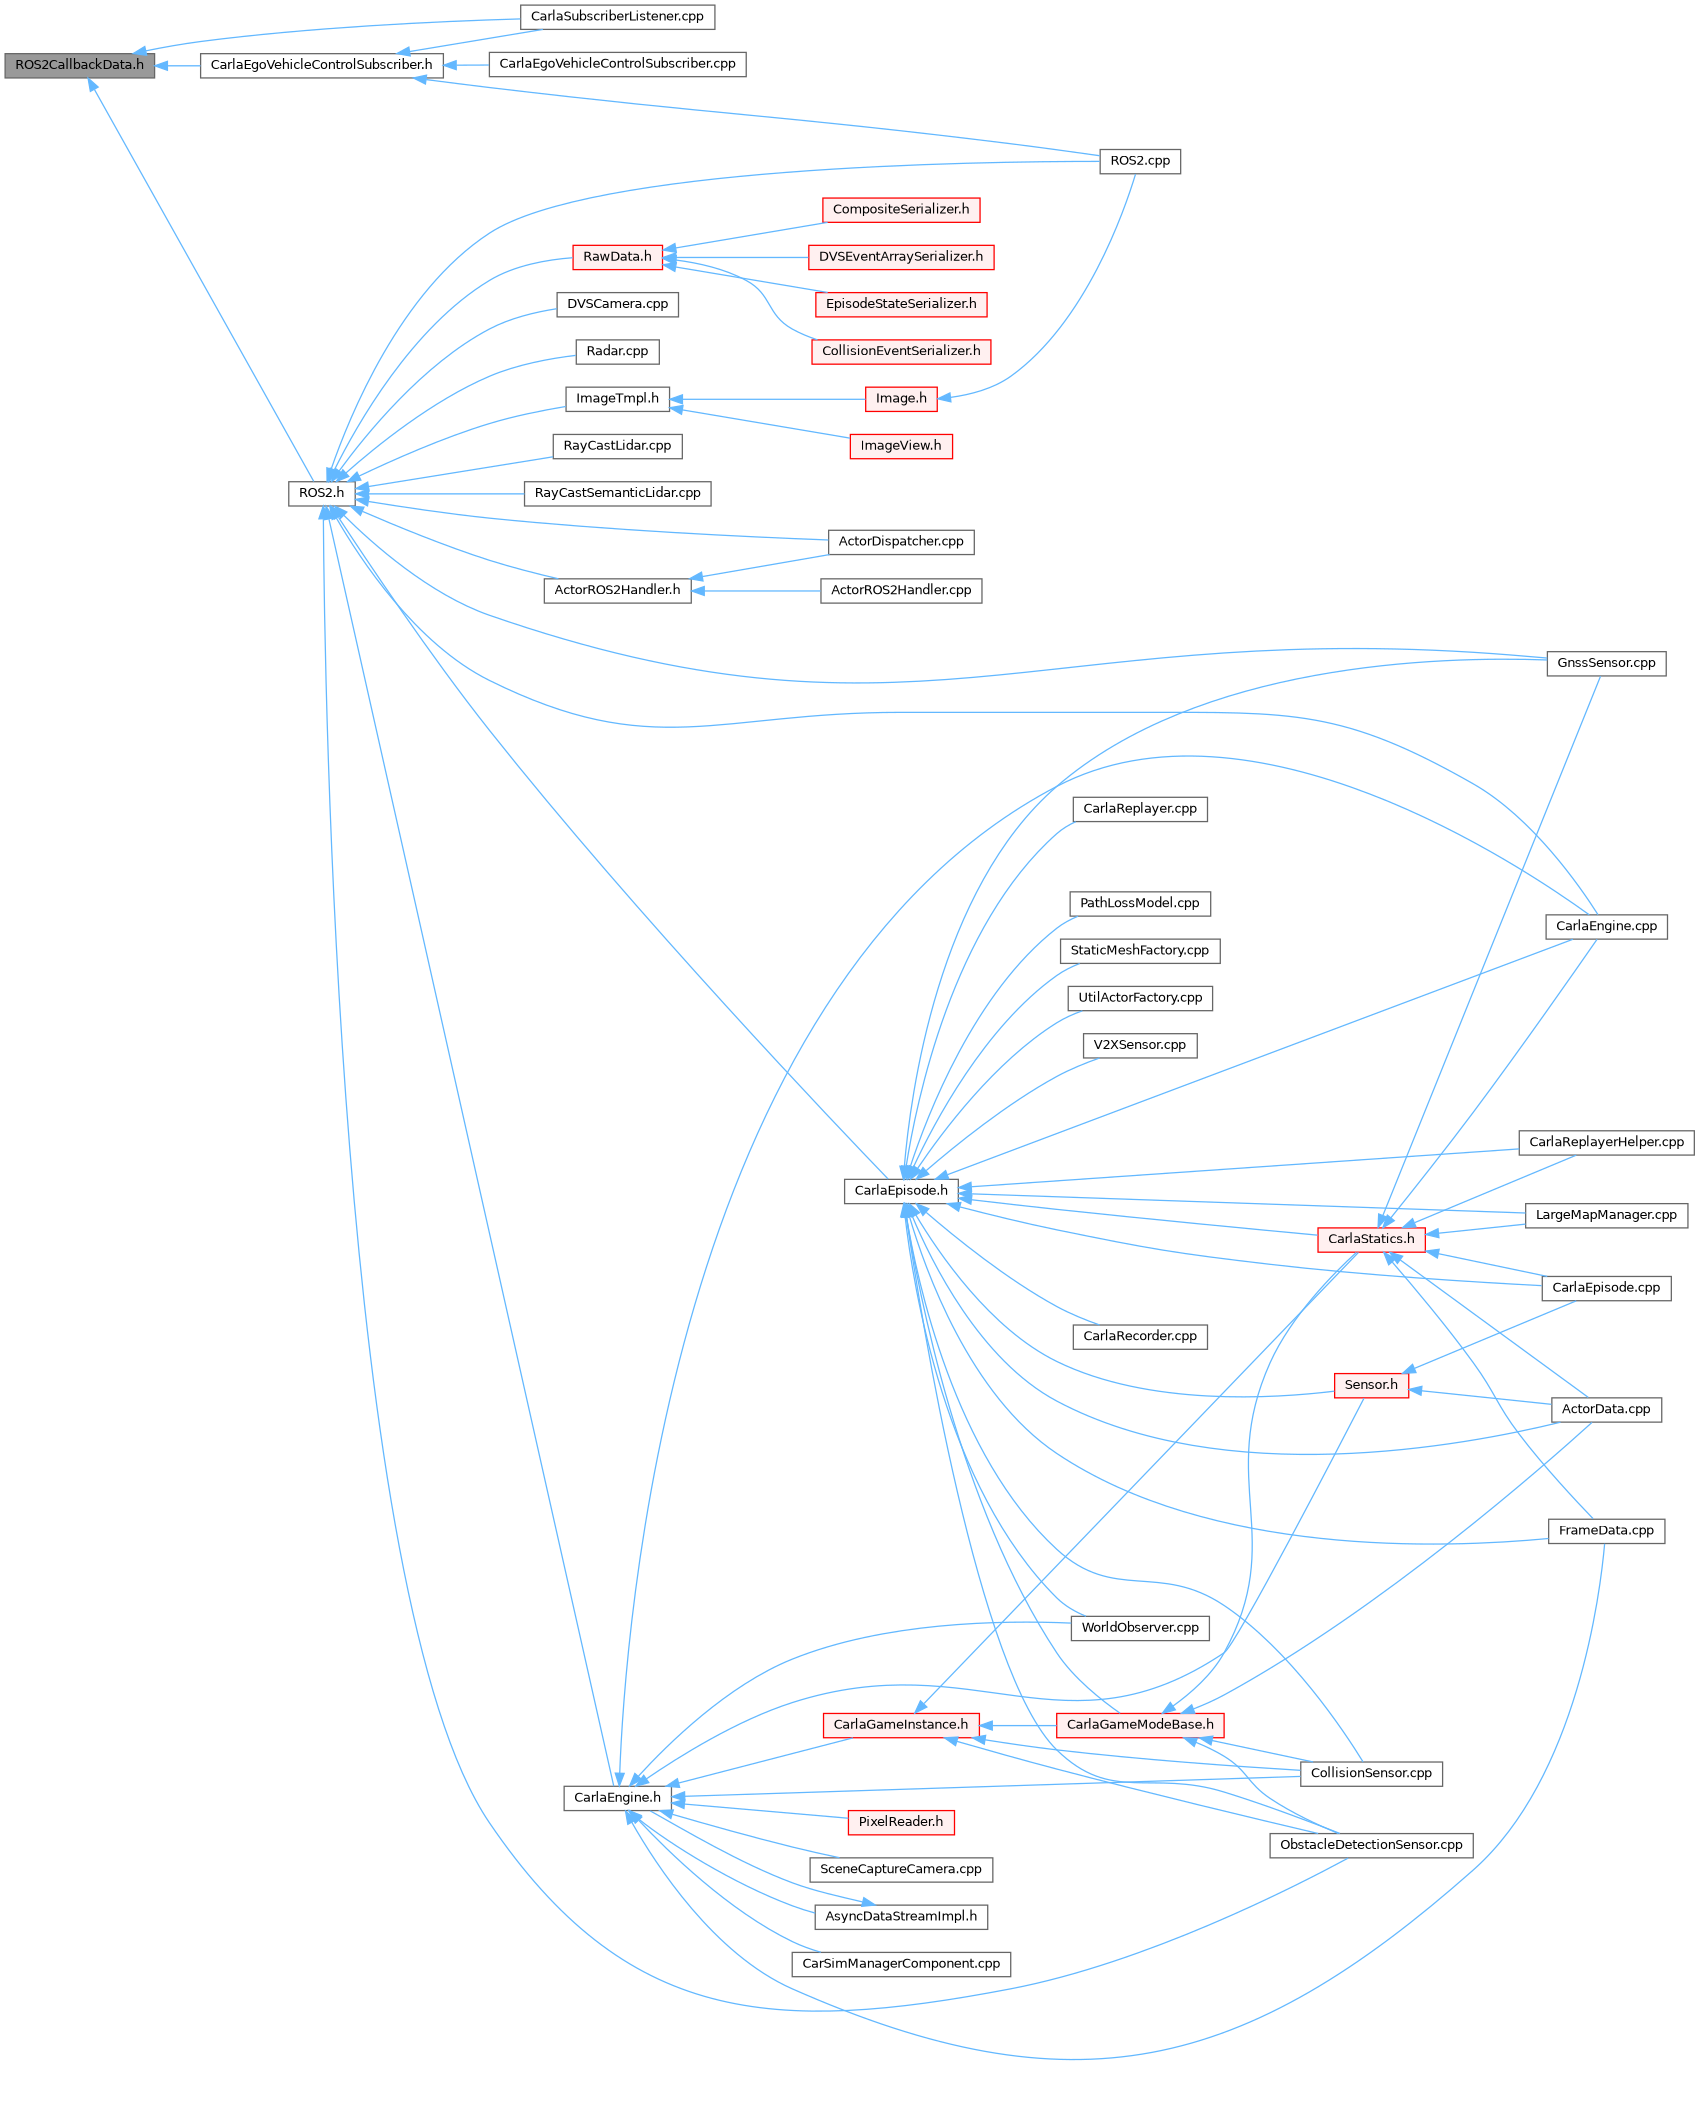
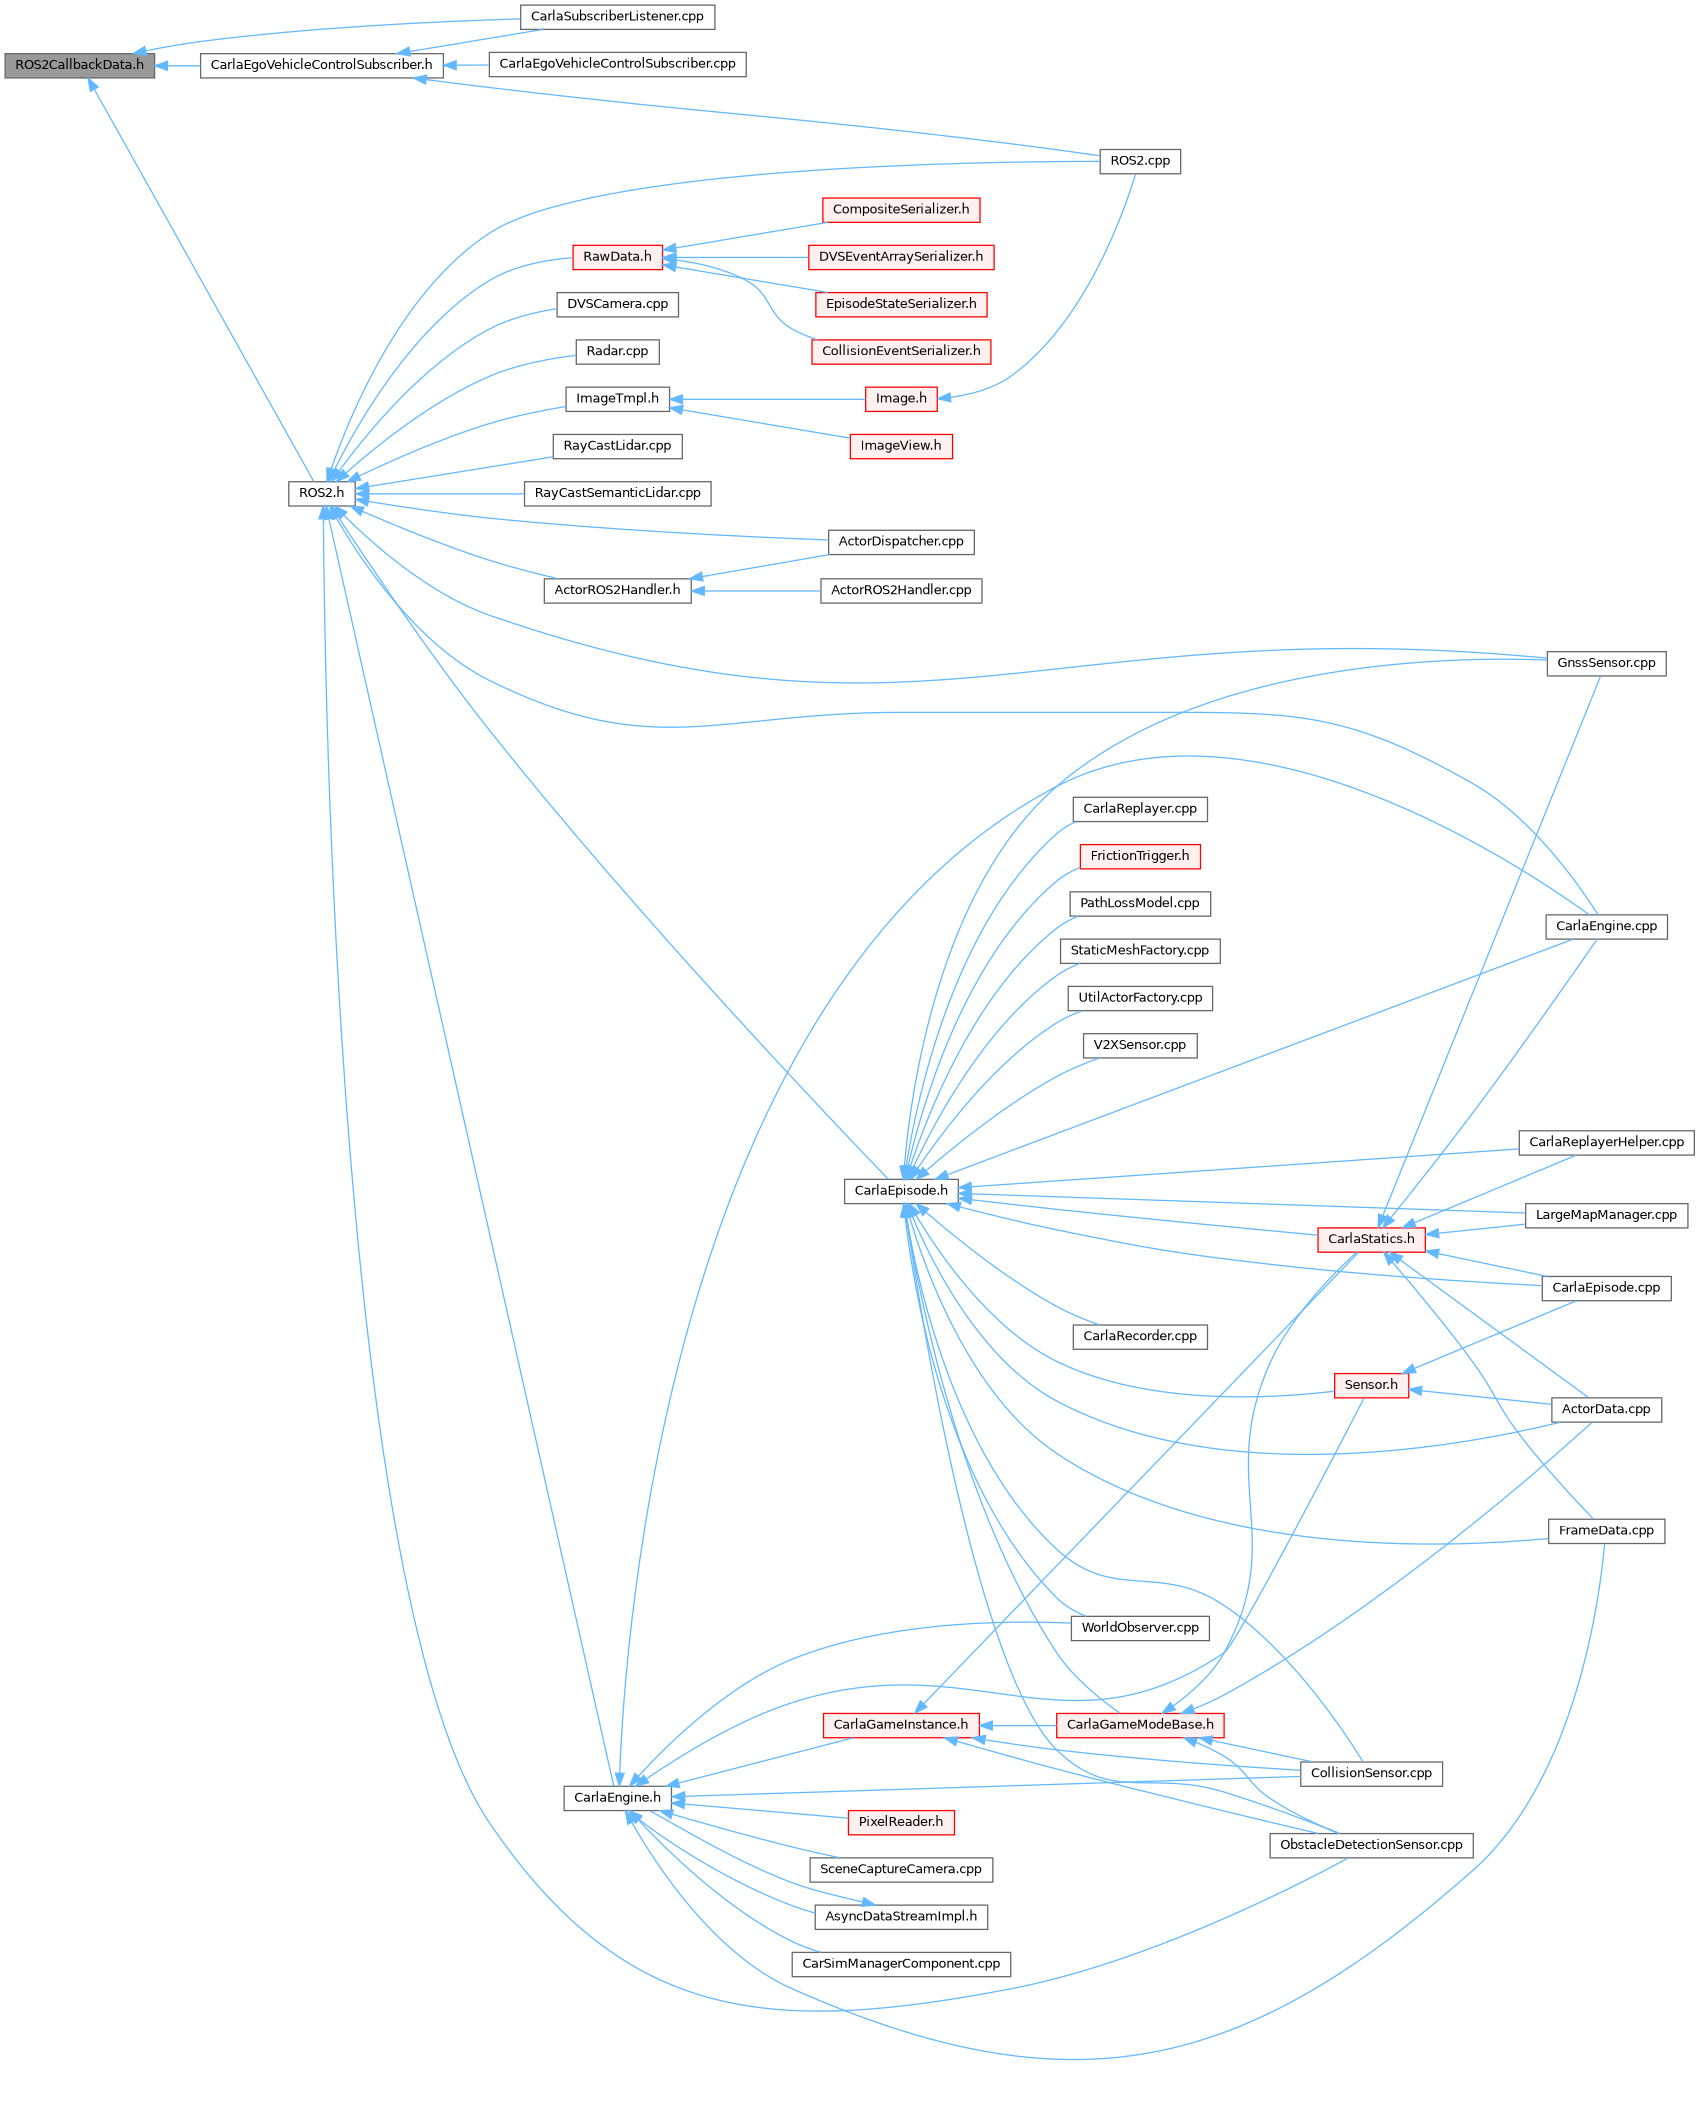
node "FrictionTrigger.h": added
